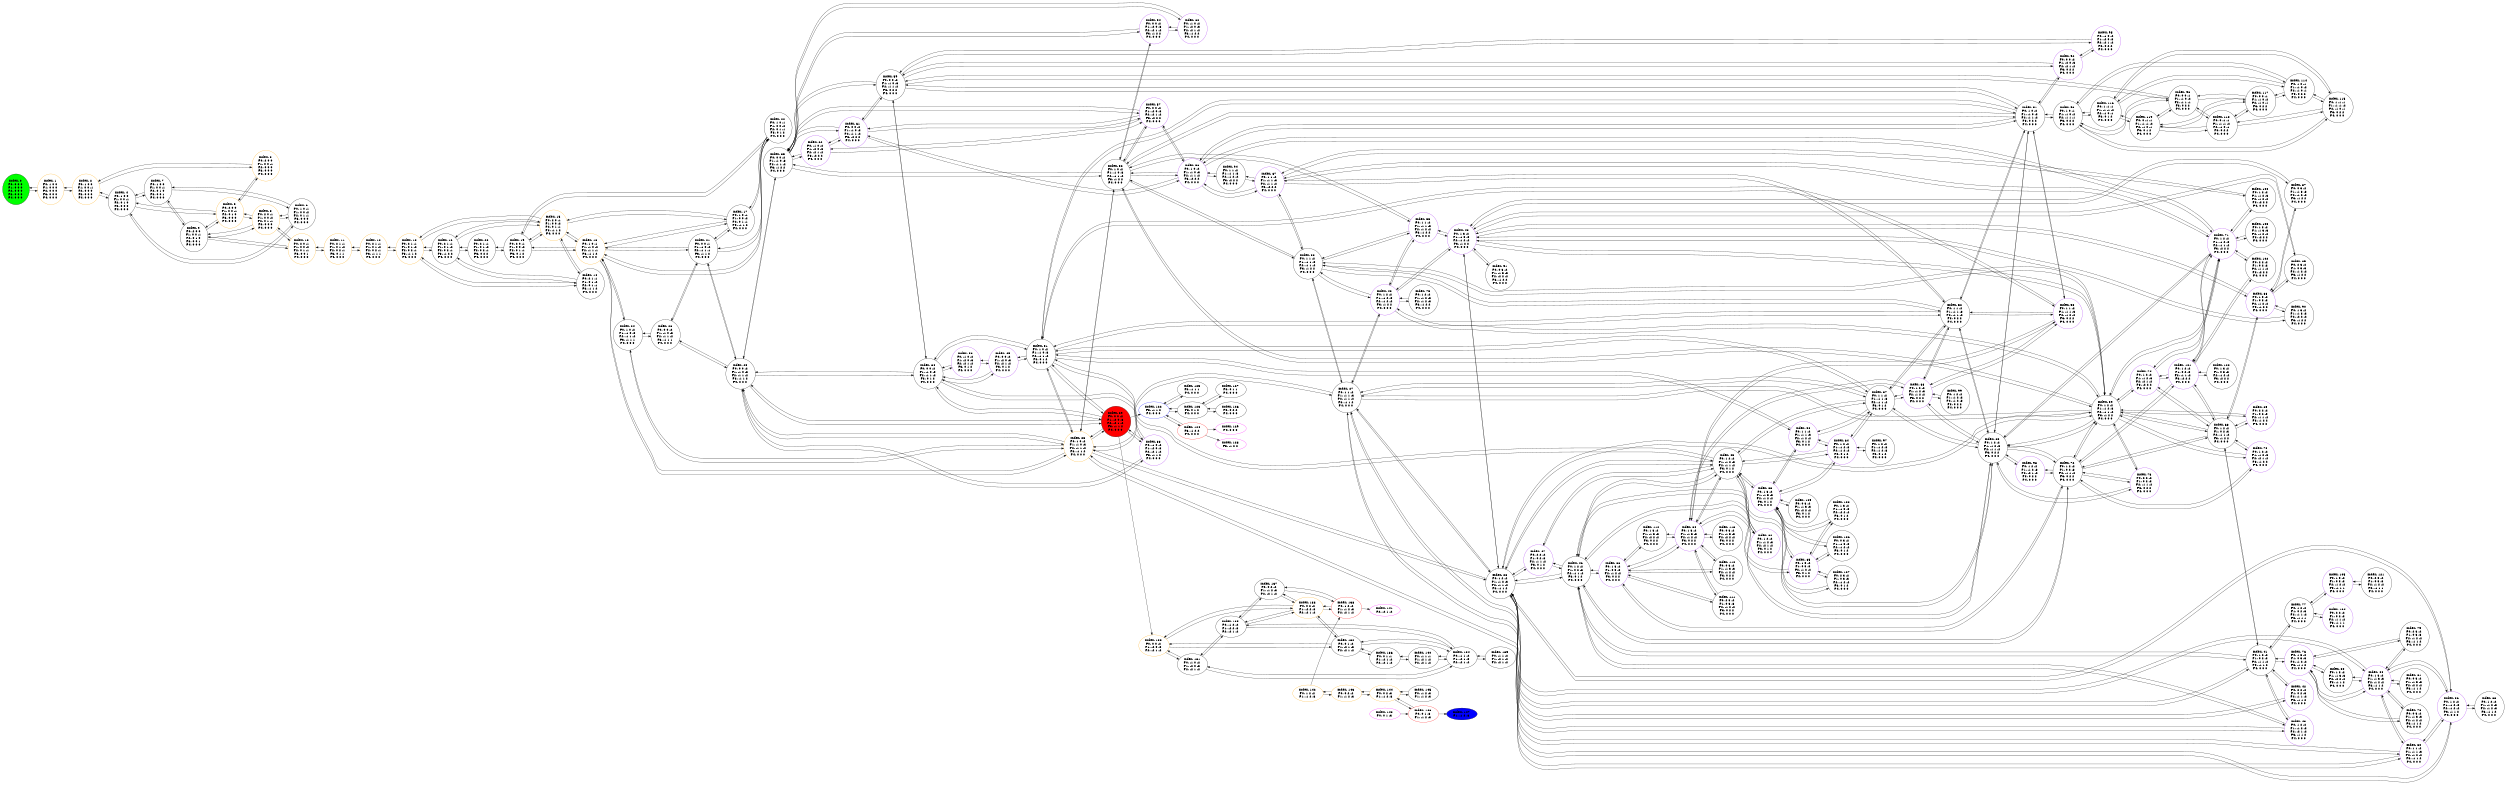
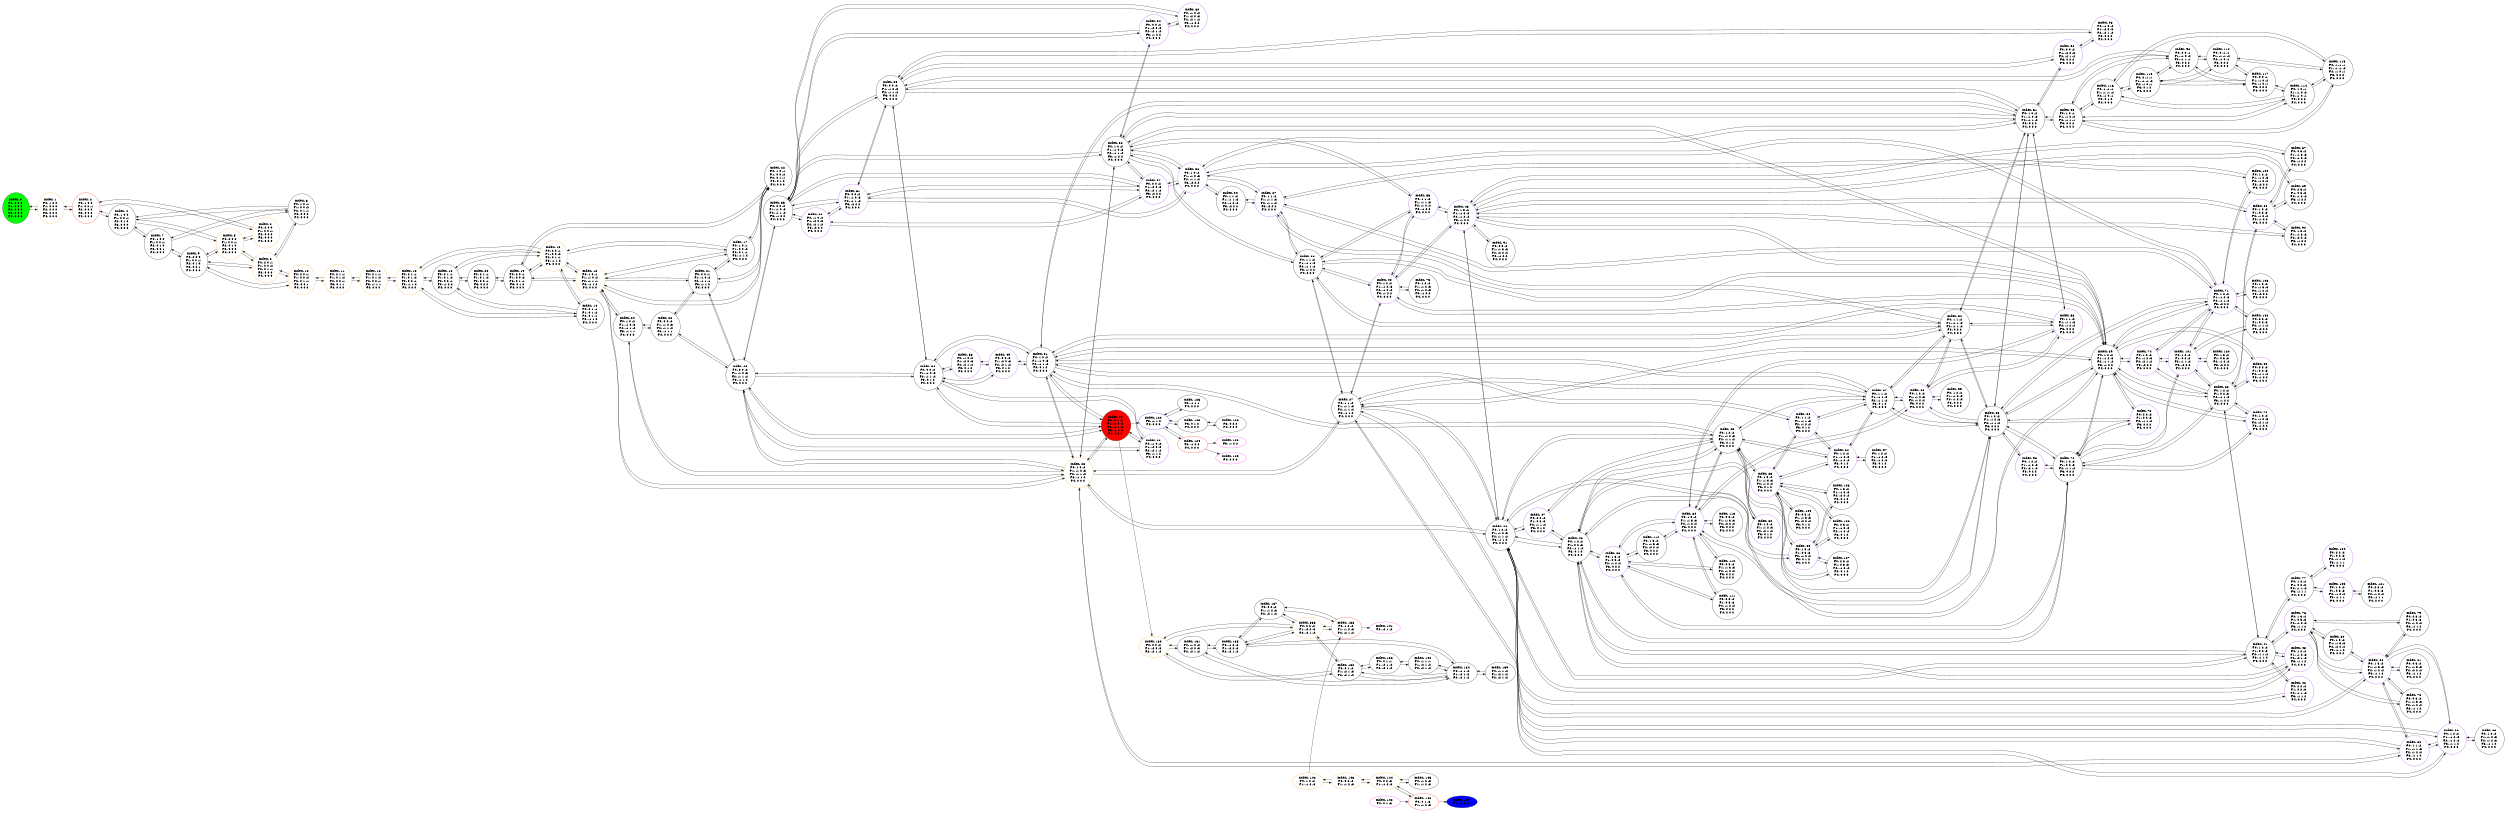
node "Index: 2 P0: 1 0 0 P1: 0 0 -1 P2: 0 0 0 P3: 0 0 0 P4: 0 0 0": color orange -> red
node "Index: 127 P3: 0 1 1 P4: 0 0 0": removed
node "Index: 133 P0: 0 2 -2 P1: -2 2 -3 P2: -2 1 -2": label "Index: 133 P0: 0 2 -2 P1: -2 2 -3 P2: -2 1 -2" -> "Index: 833 P0: 0 2 -2 P1: -2 2 -3 P2: -2 1 -2"
